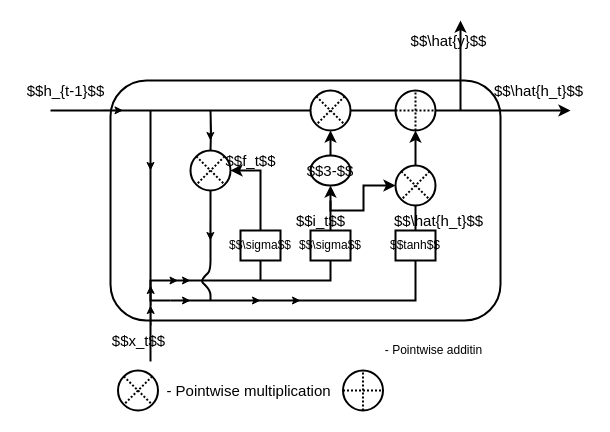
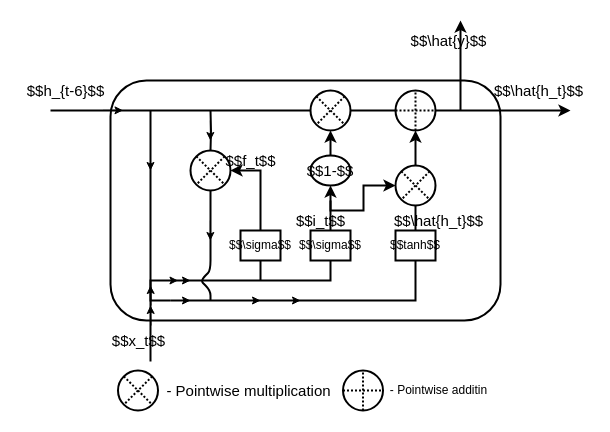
node "$$h_{t-1}$$": label "$$h_{t-1}$$" -> "$$h_{t-6}$$"
node "$$3-$$": label "$$3-$$" -> "$$1-$$"
node "- Pointwise additin": moved (433, 351) -> (438, 391)
